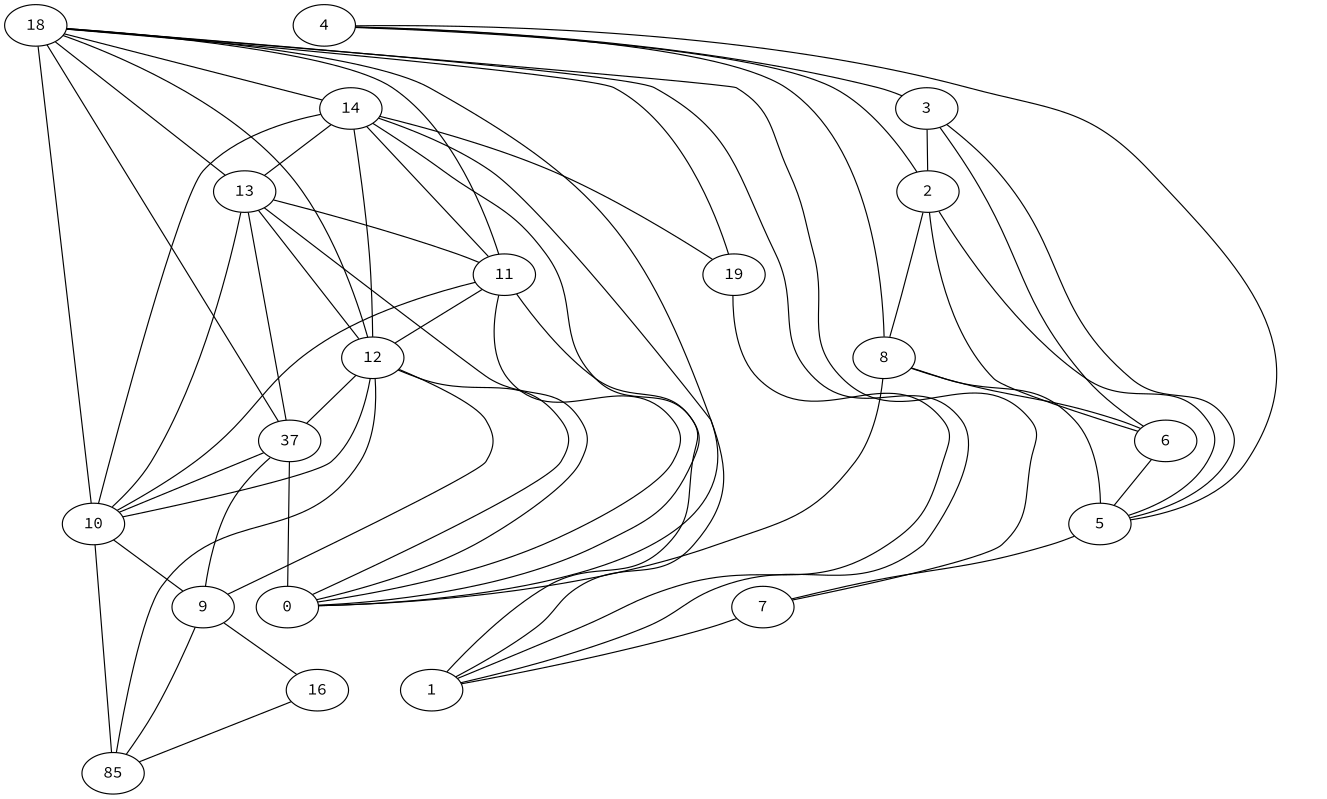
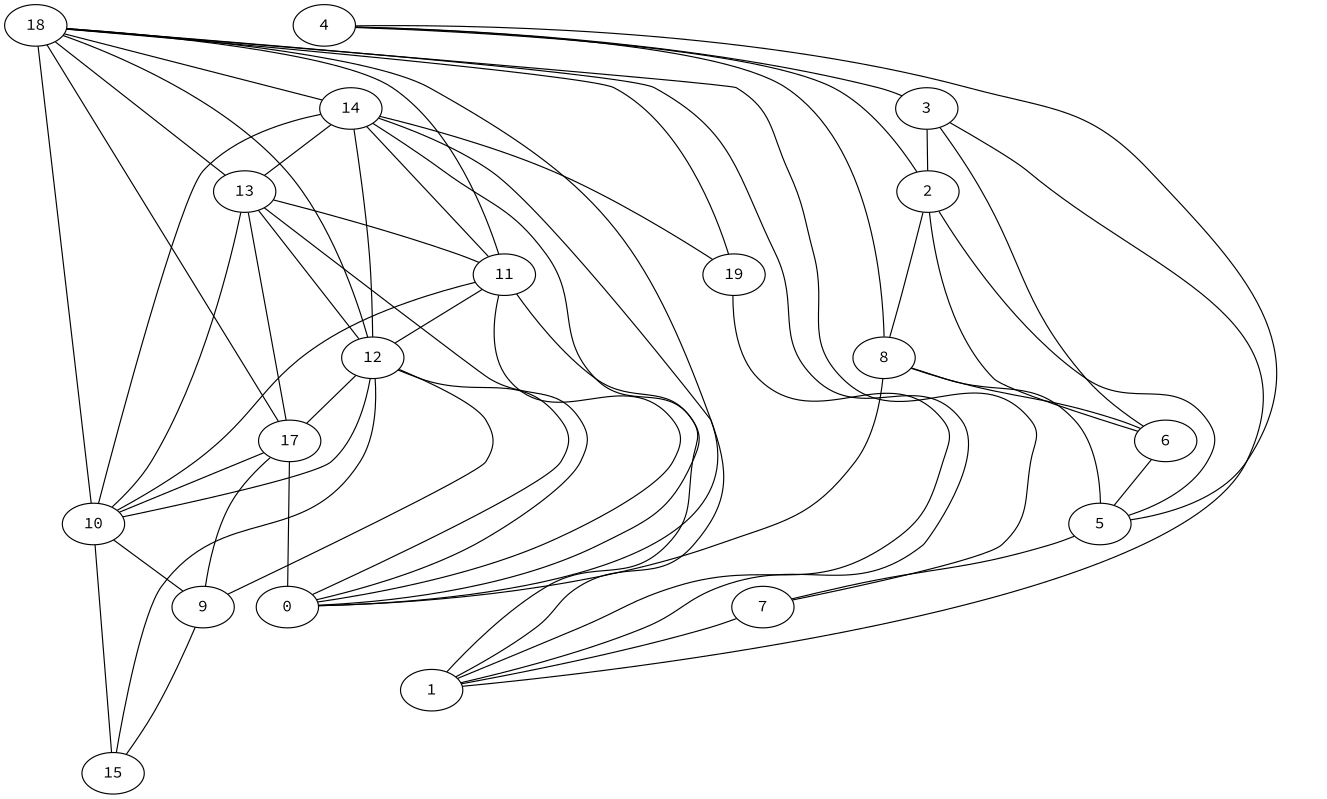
edge "3" -- "5": now "3" -- "1"
node "37": label "37" -> "17"
node "16": removed
node "85": label "85" -> "15"
